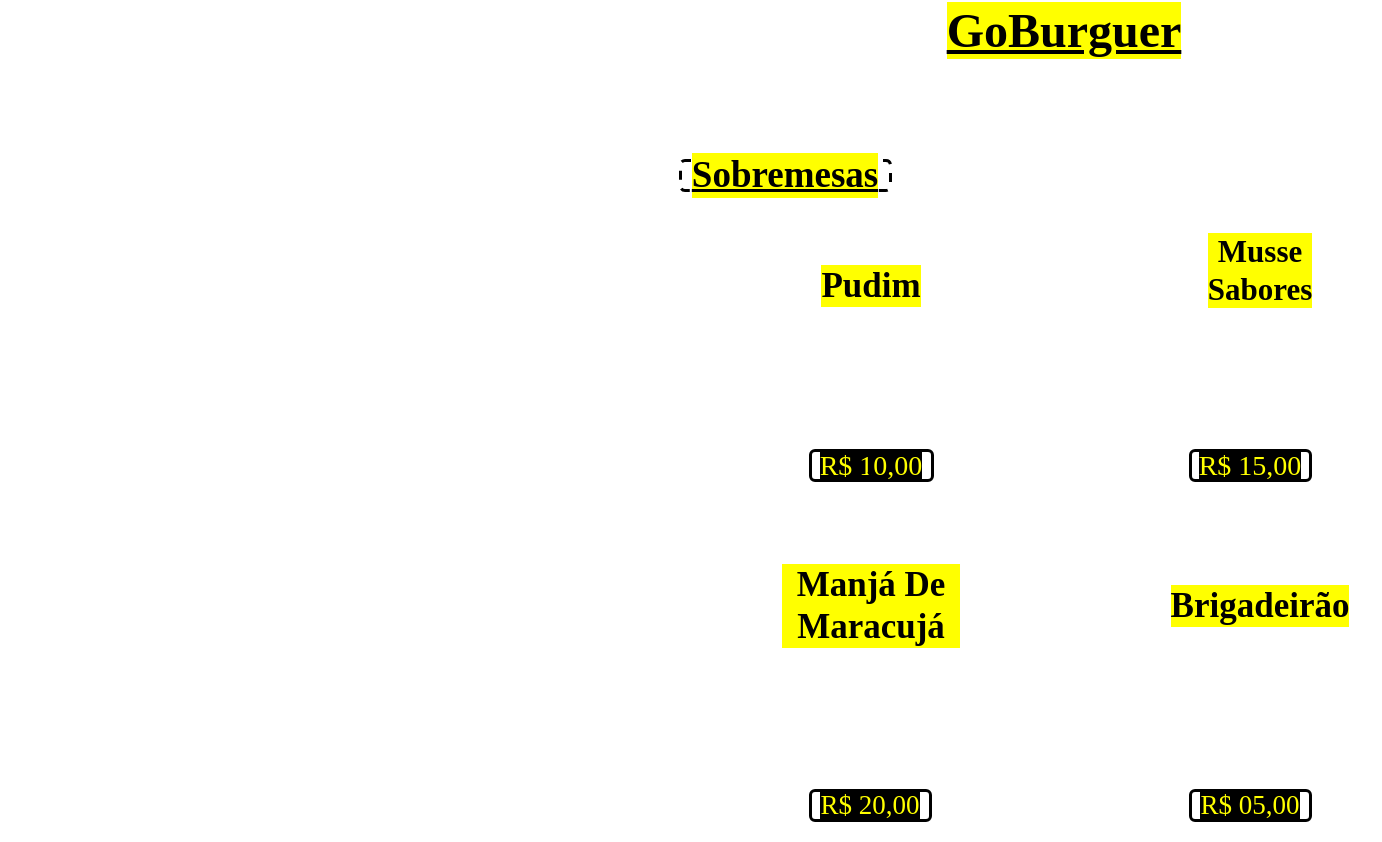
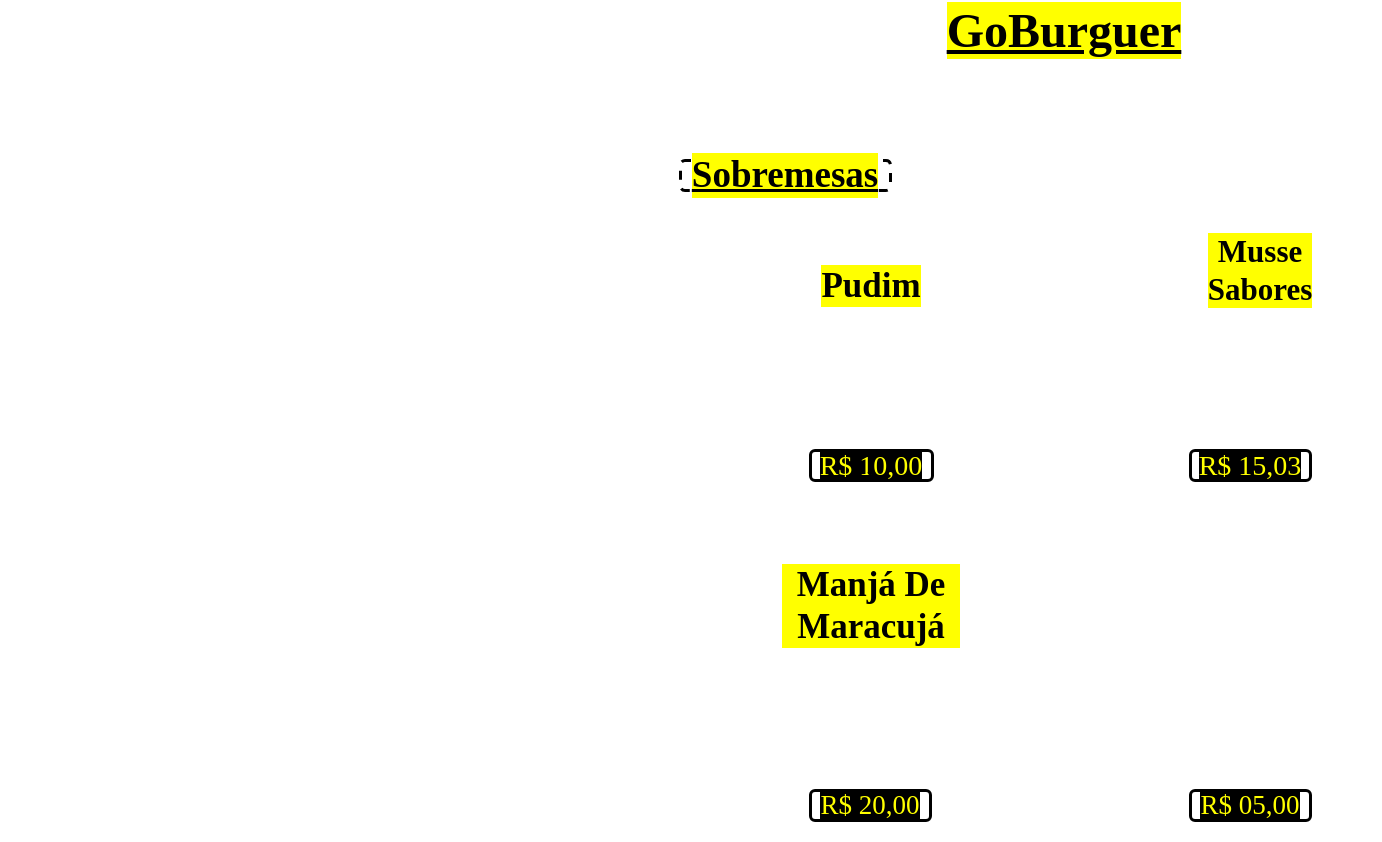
node "R$ 15,00": label "R$ 15,00" -> "R$ 15,03"
node "Brigadeirão": removed
